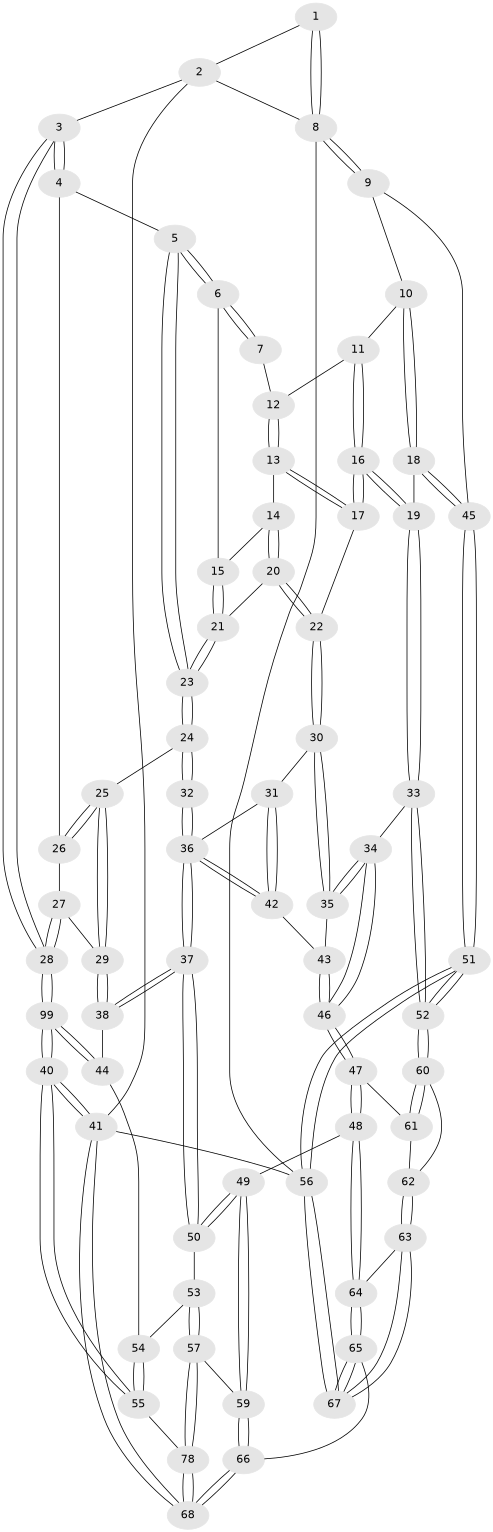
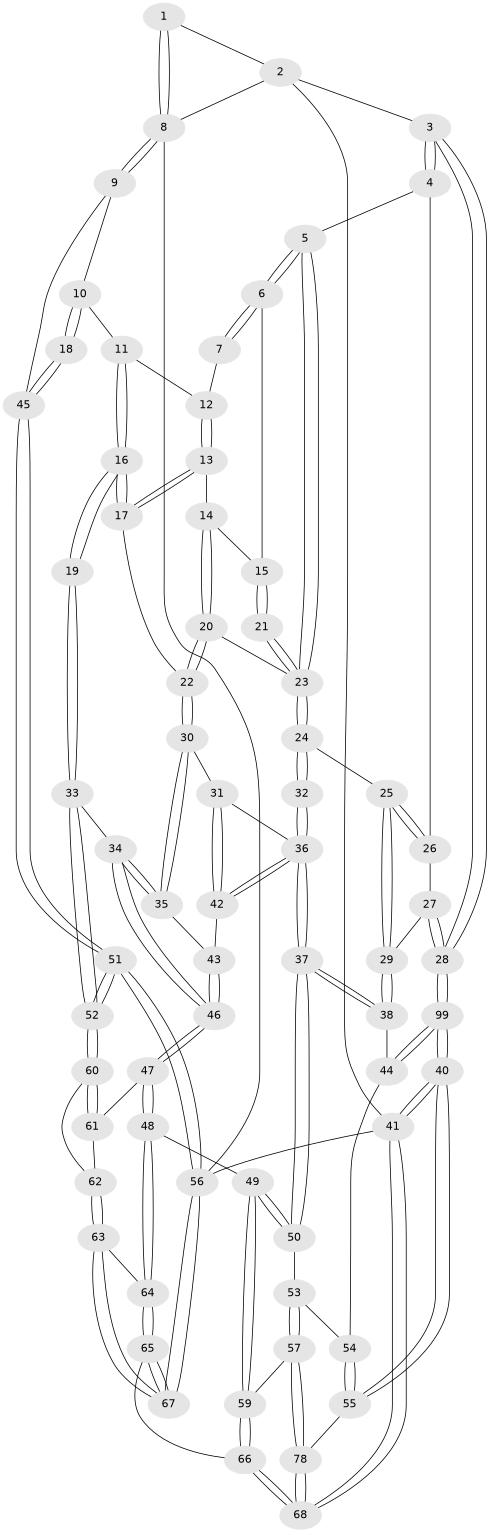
edge "18" -- "19": removed
edge "20" -- "21": now "20" -- "23"
